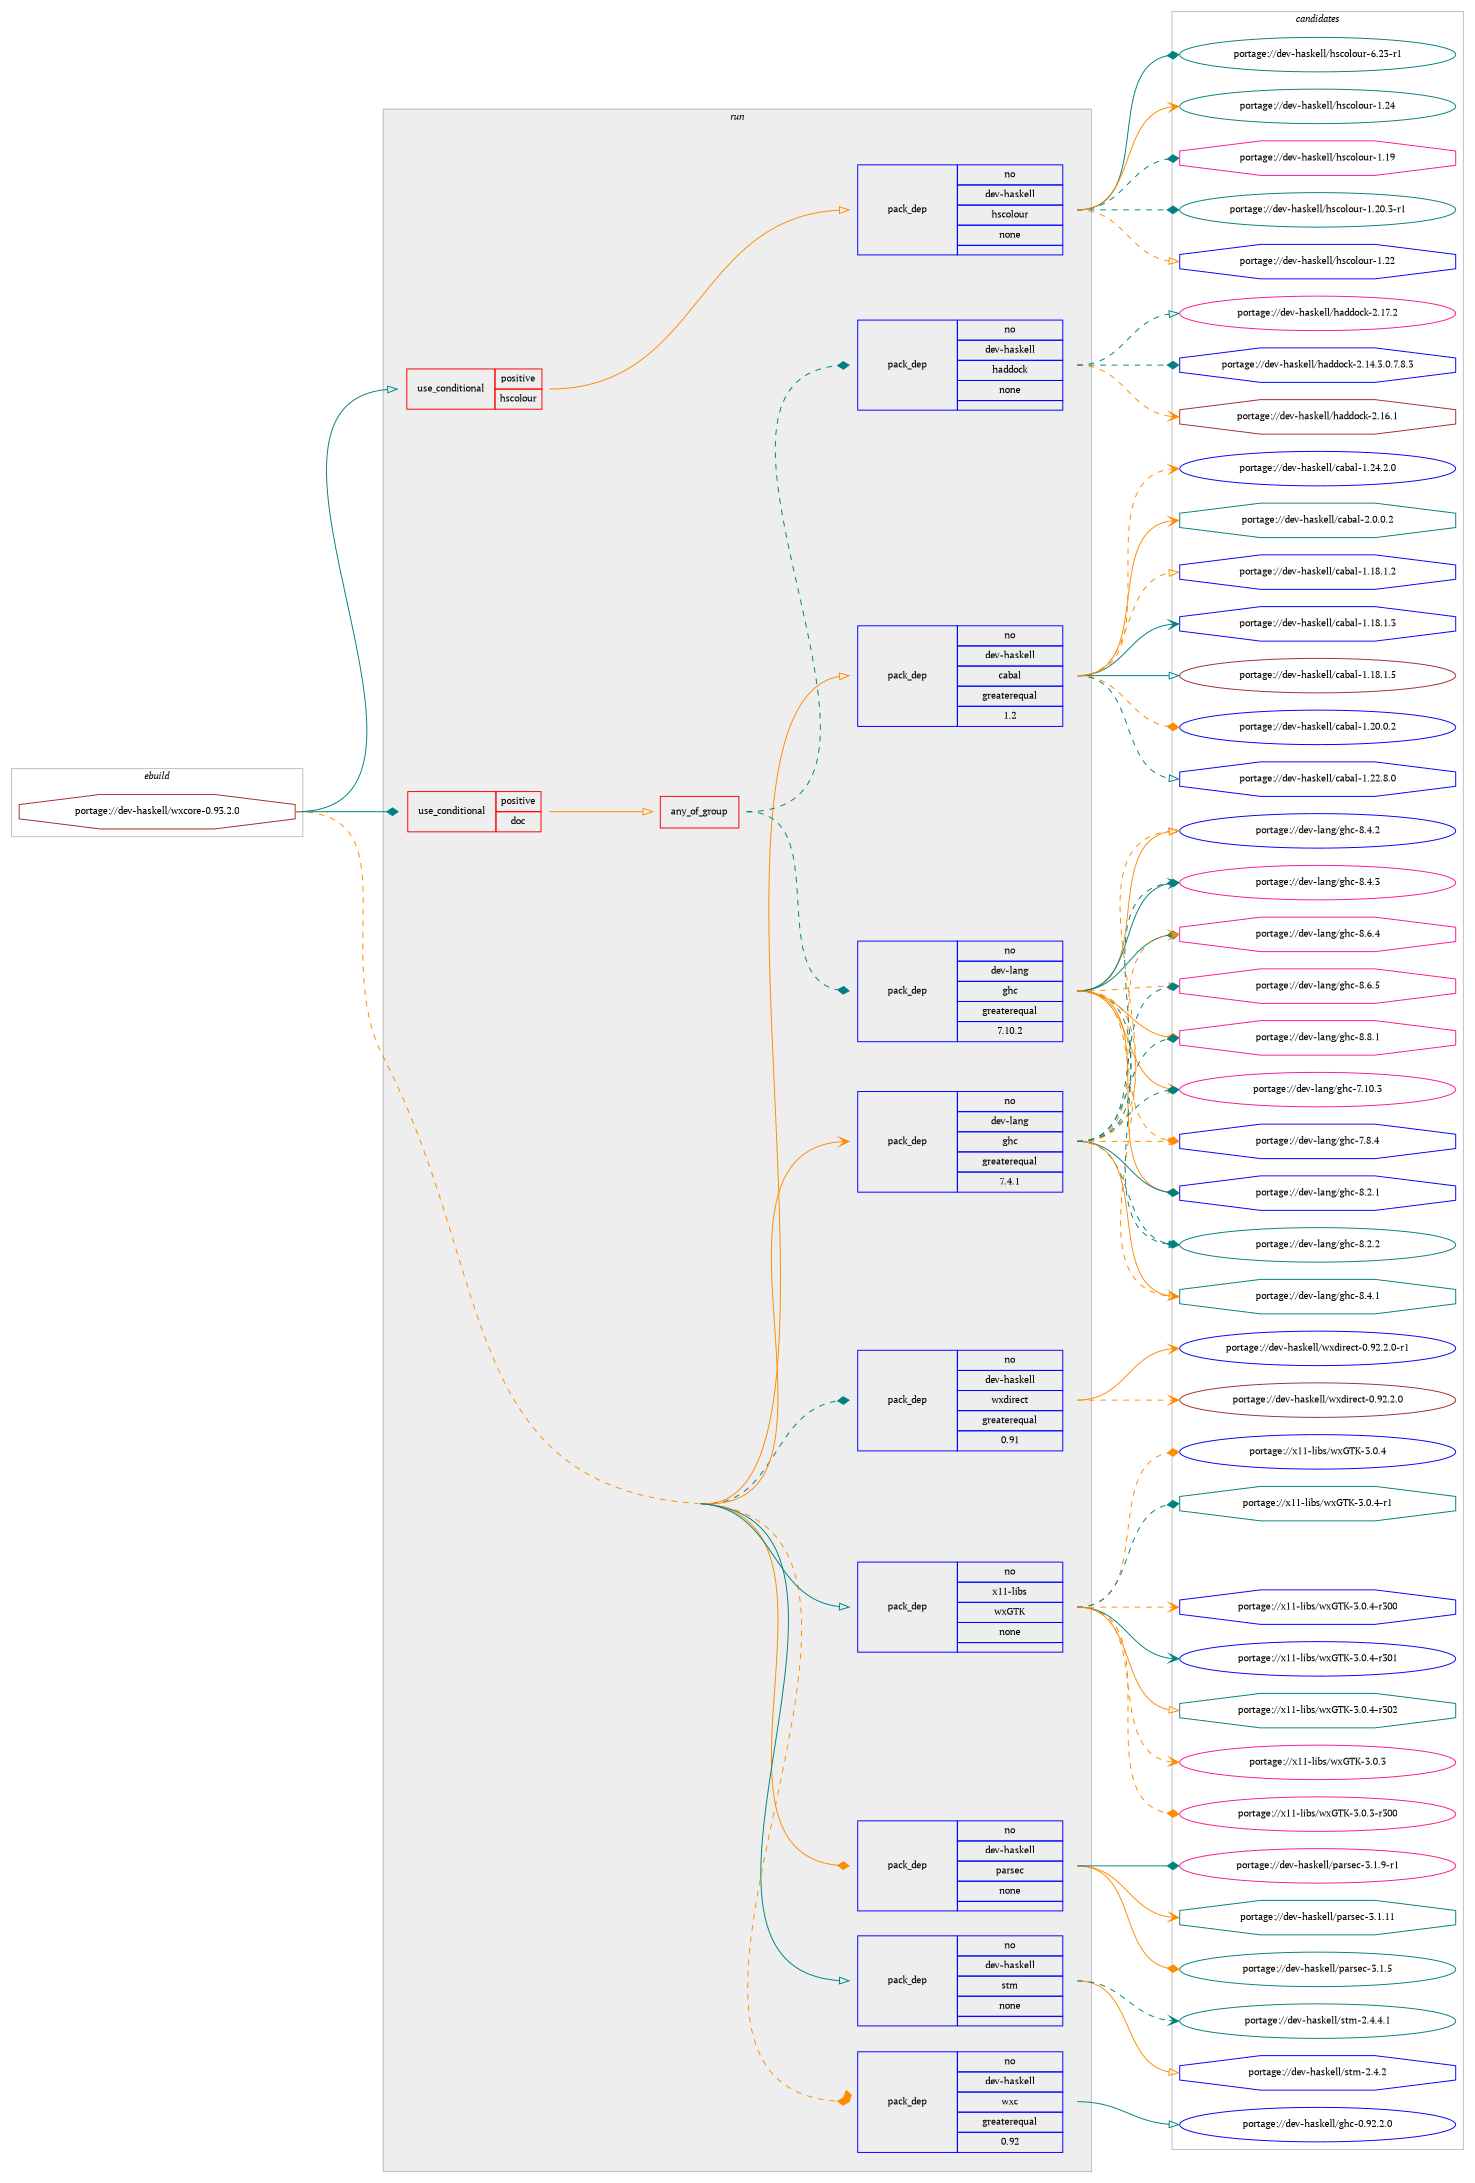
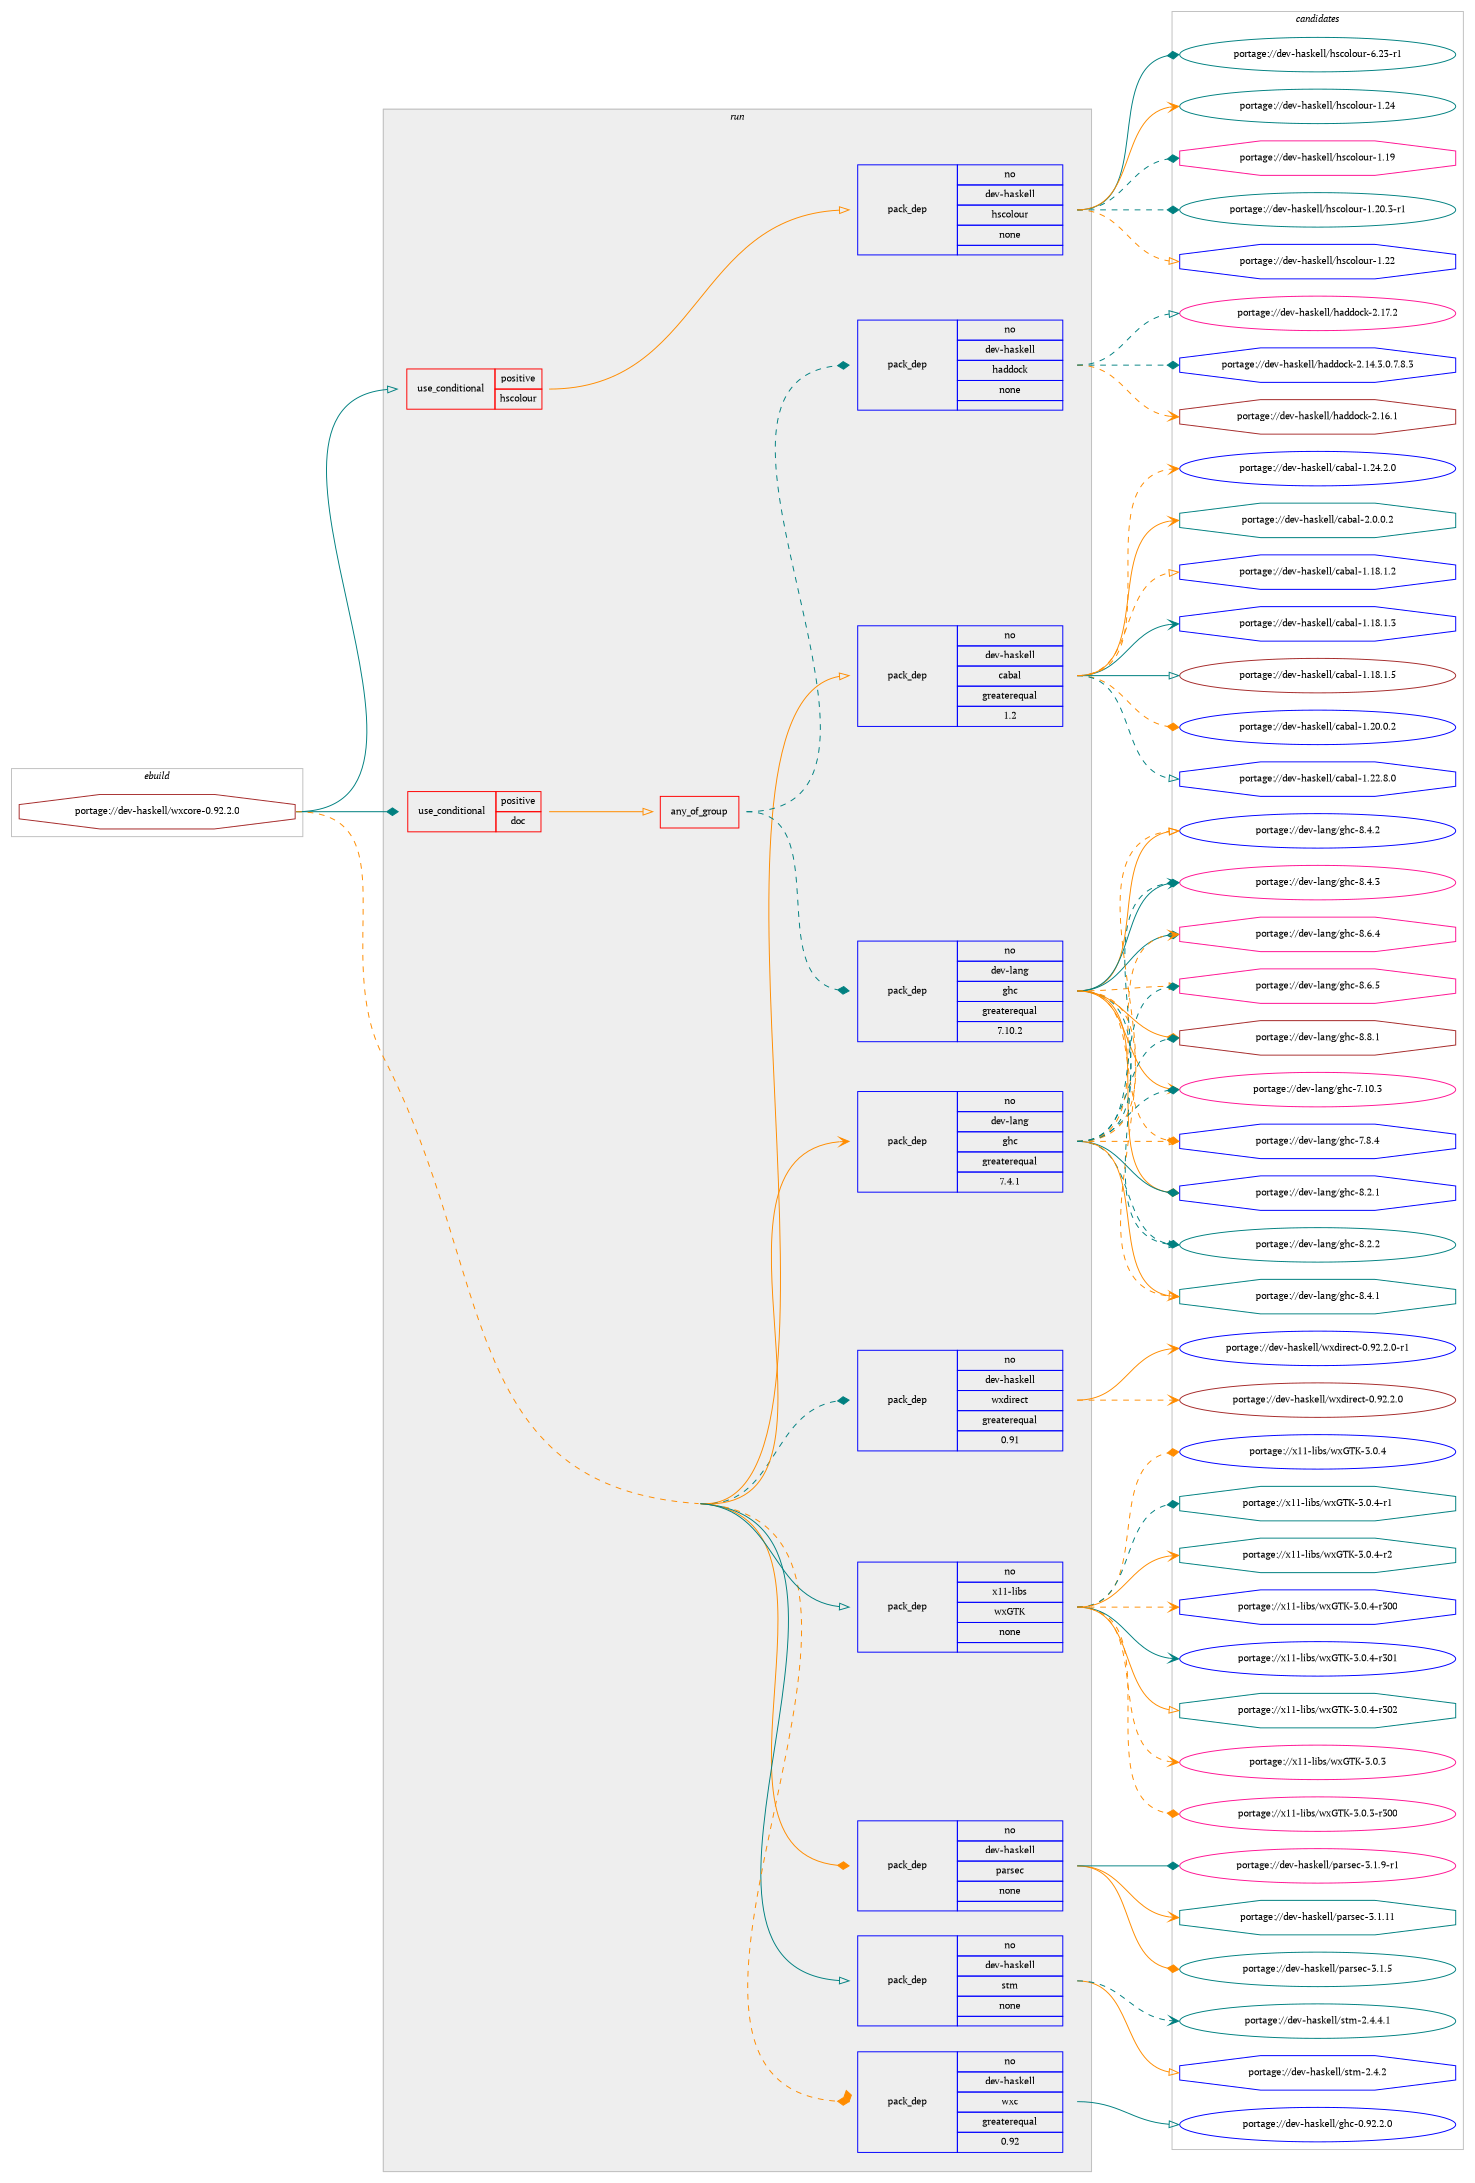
node "portage://dev-haskell/wxcore-0.93.2.0": label "portage://dev-haskell/wxcore-0.93.2.0" -> "portage://dev-haskell/wxcore-0.92.2.0"
node "portage://dev-lang/ghc-8.8.1": color deeppink -> brown
node "portage://x11-libs/wxGTK-3.0.4-r2": added
